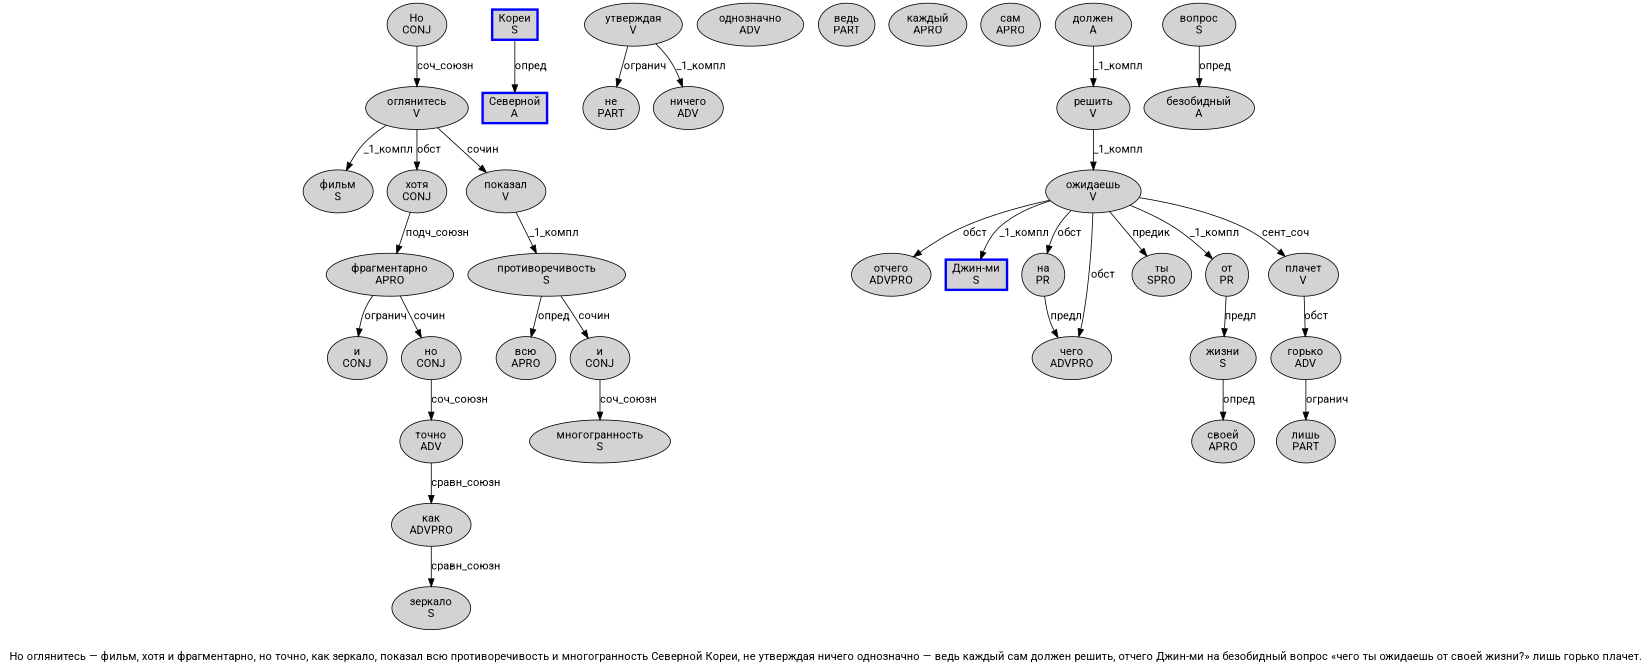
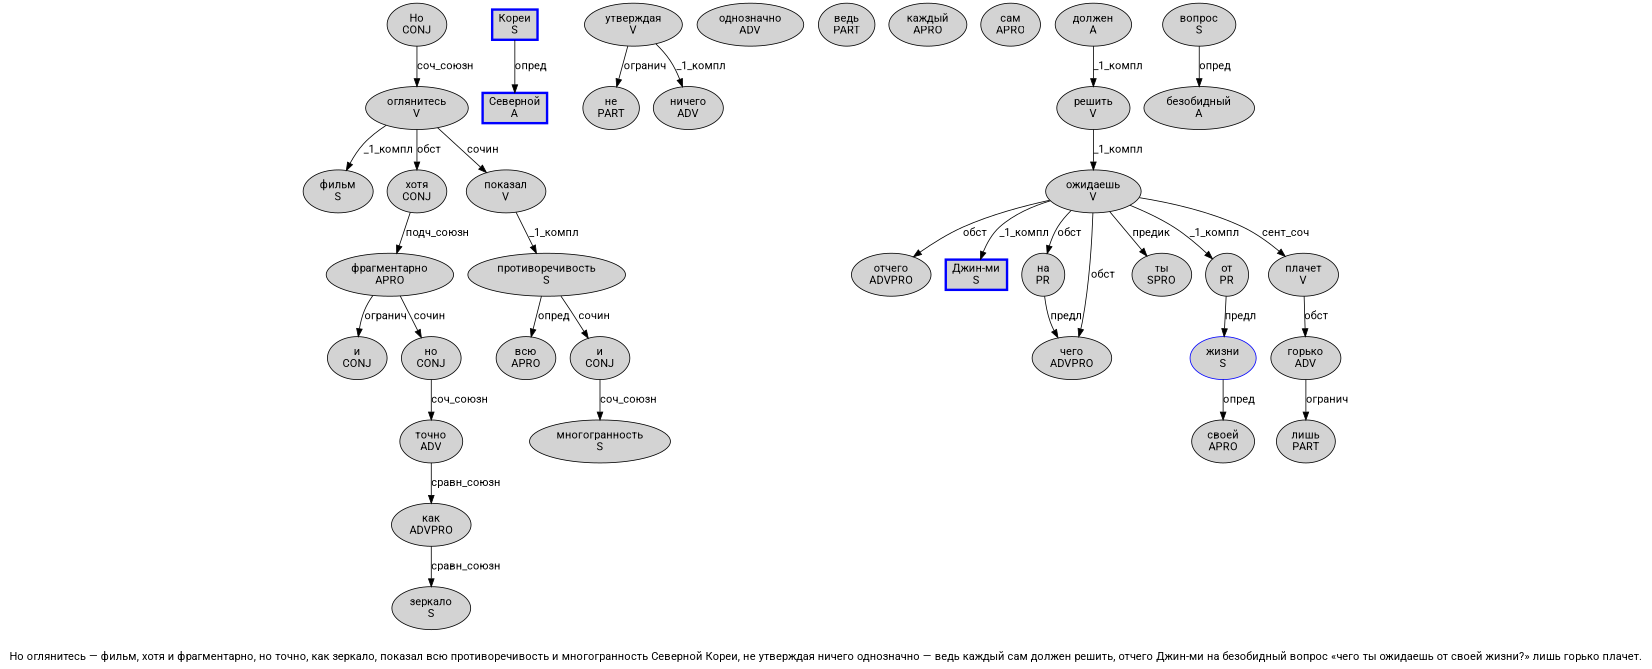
node "жизни S": color black -> blue
